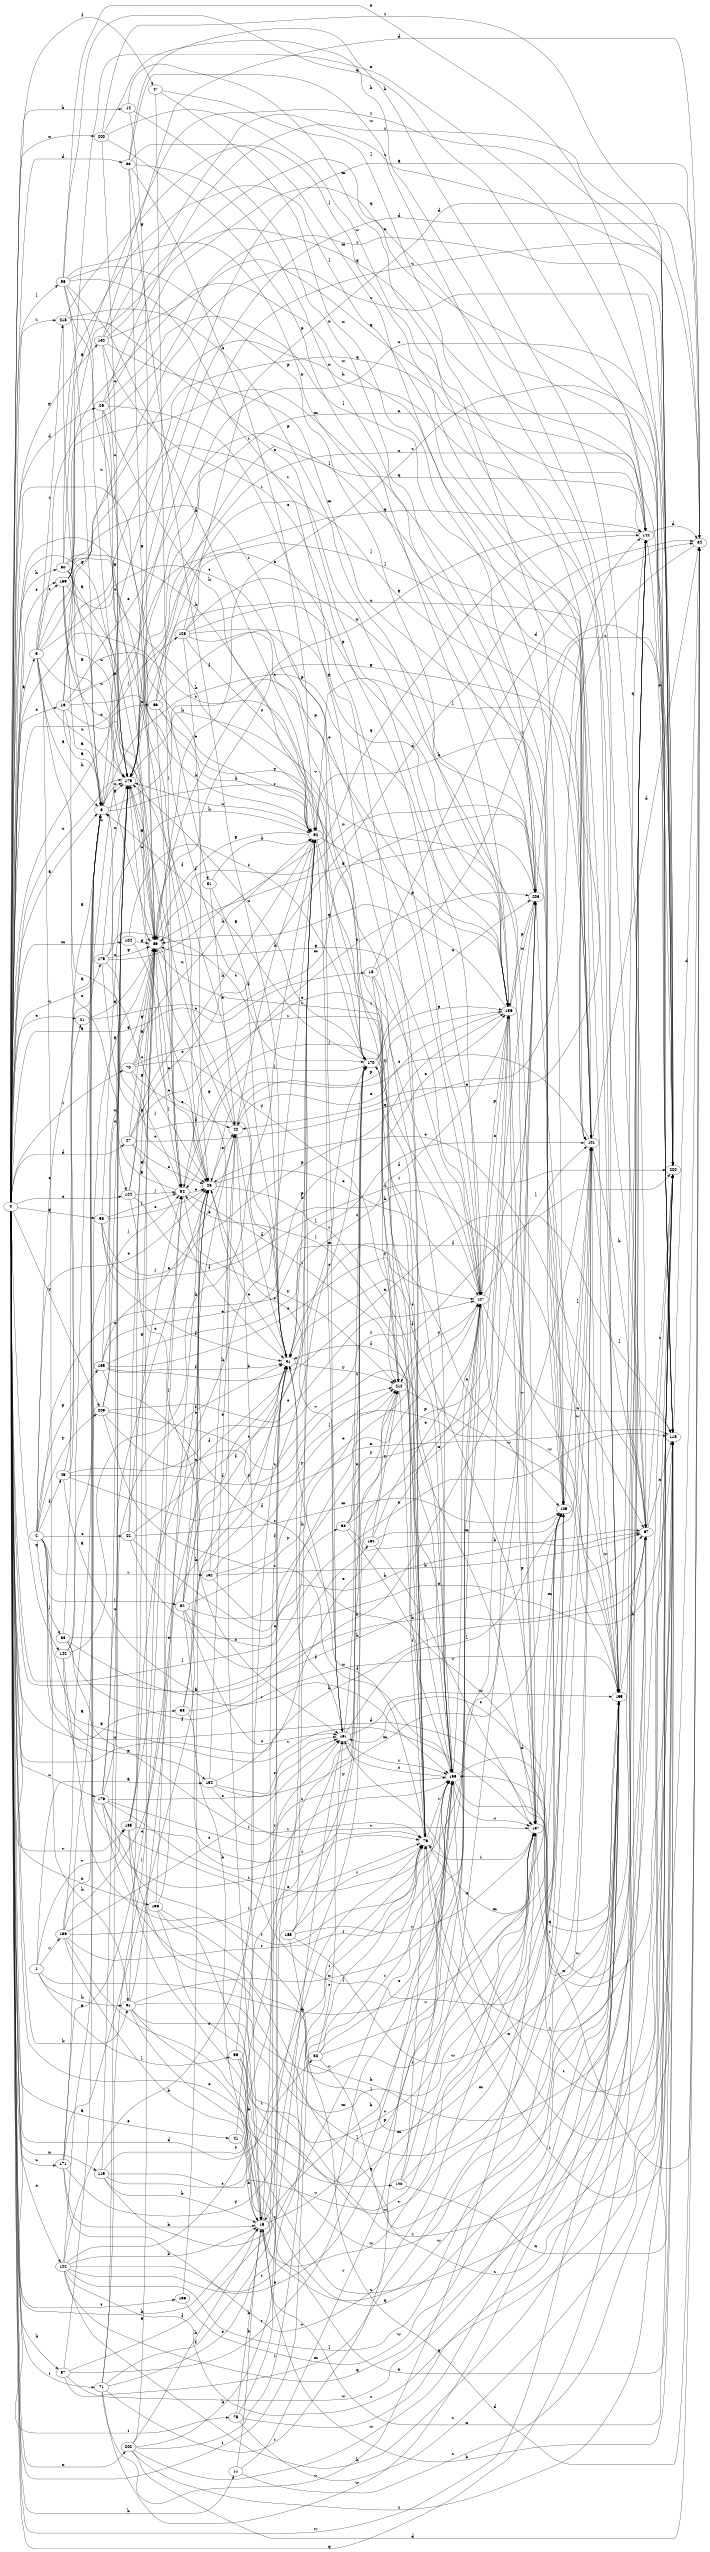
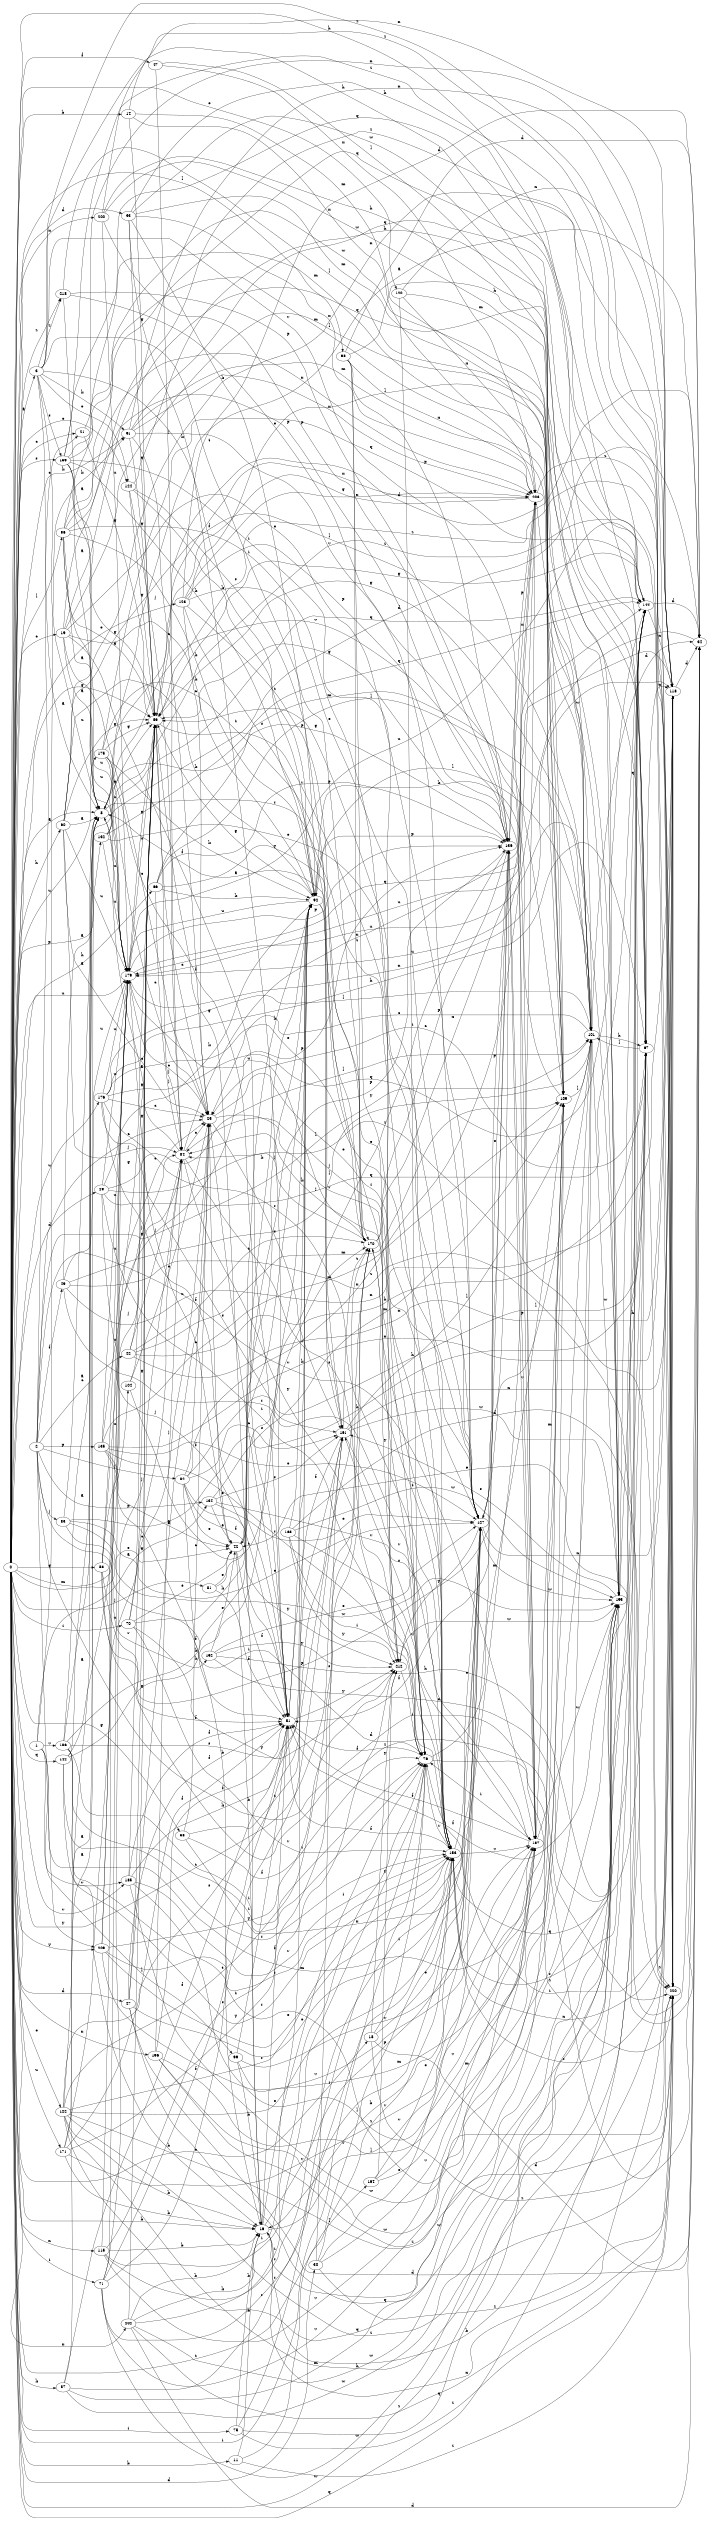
edge "132" -> "118": now "14" -> "118"
node "41": removed
node "166": removed
